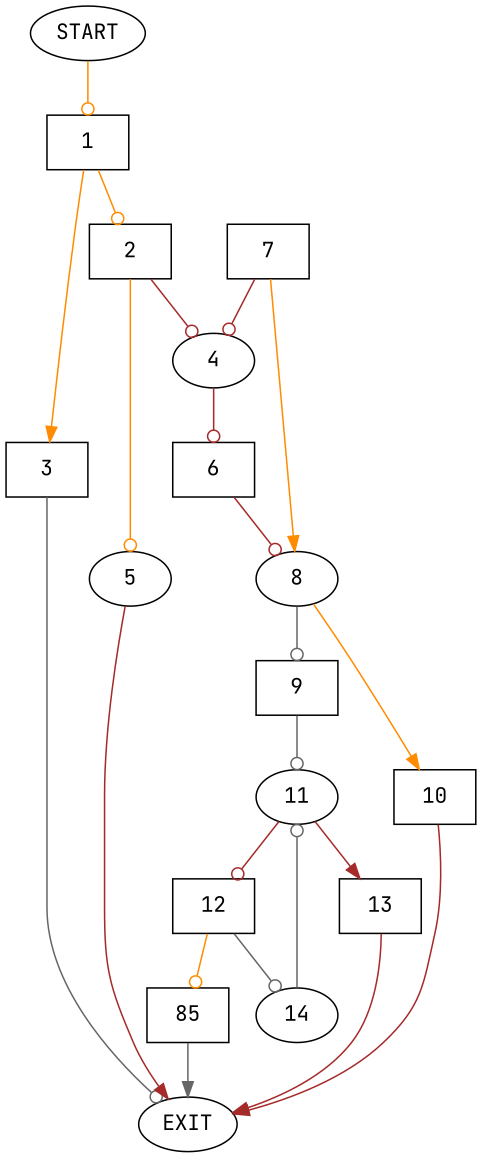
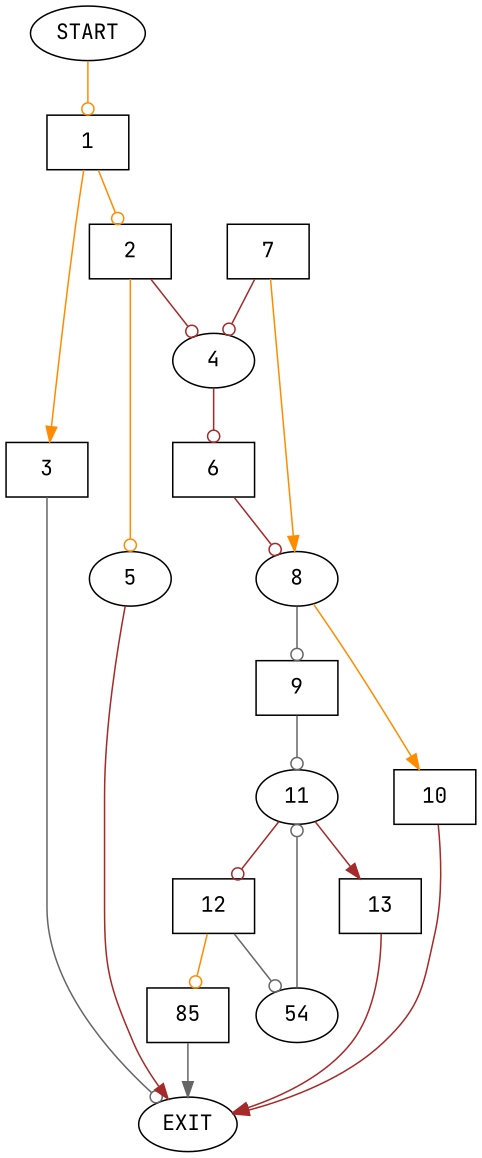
node "14": label "14" -> "54"
